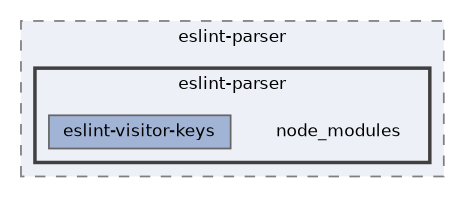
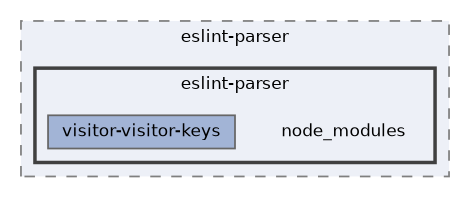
node "eslint-visitor-keys": label "eslint-visitor-keys" -> "visitor-visitor-keys"
